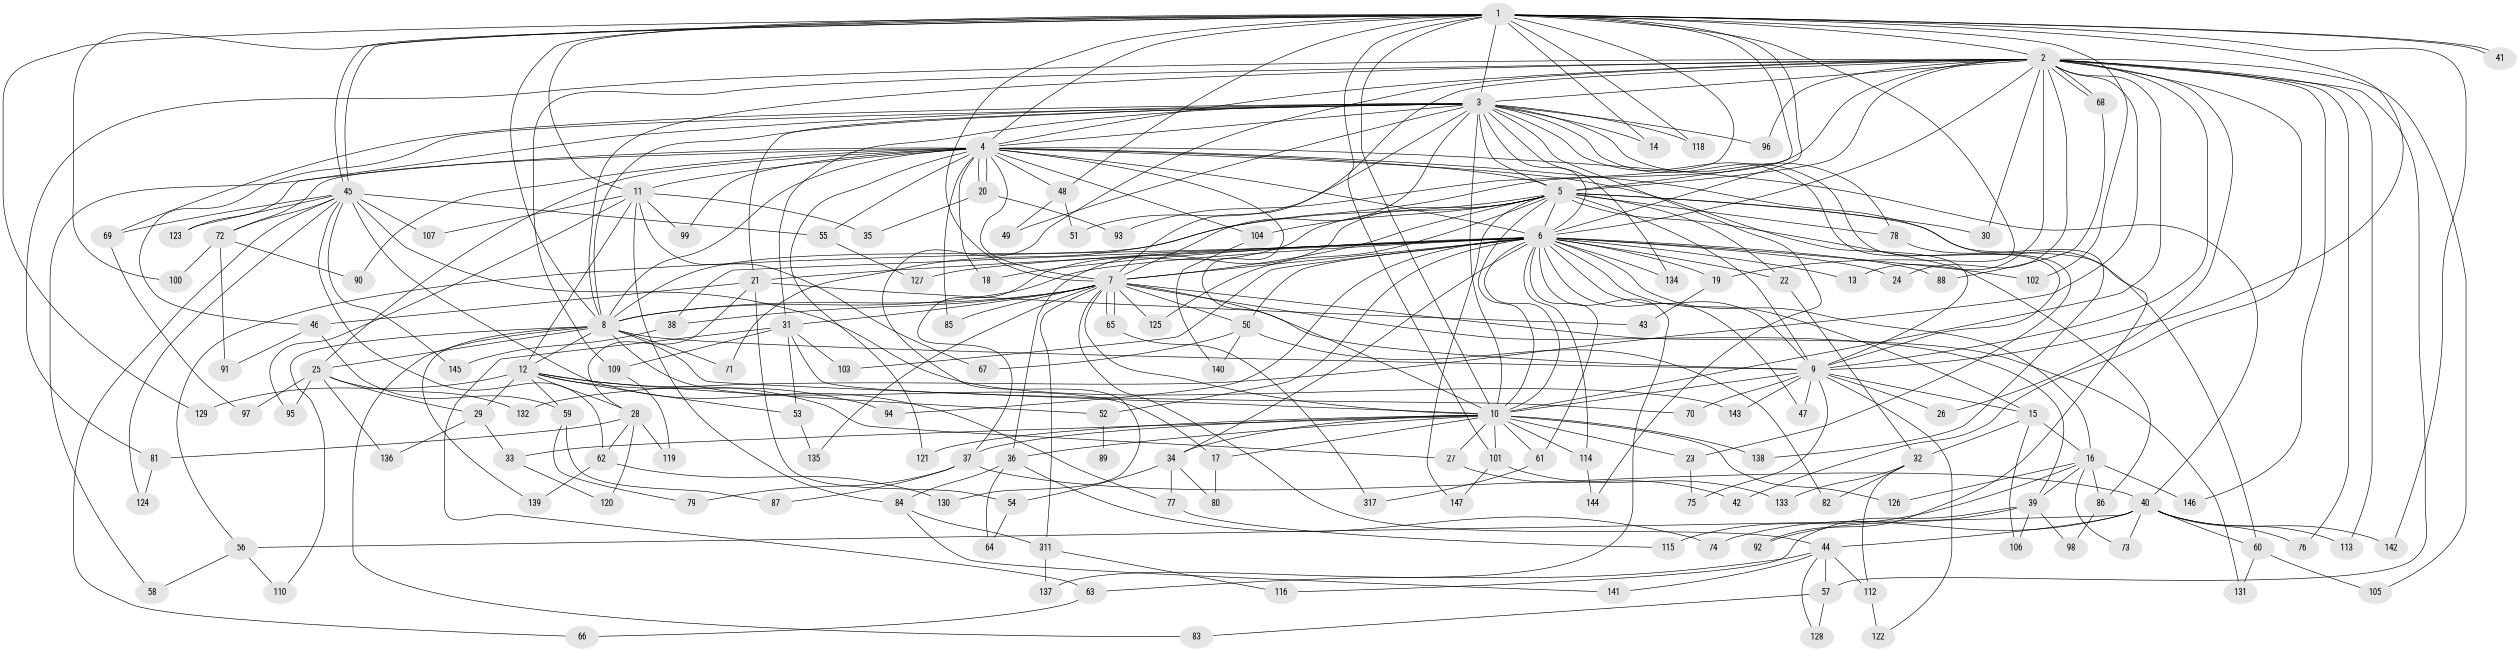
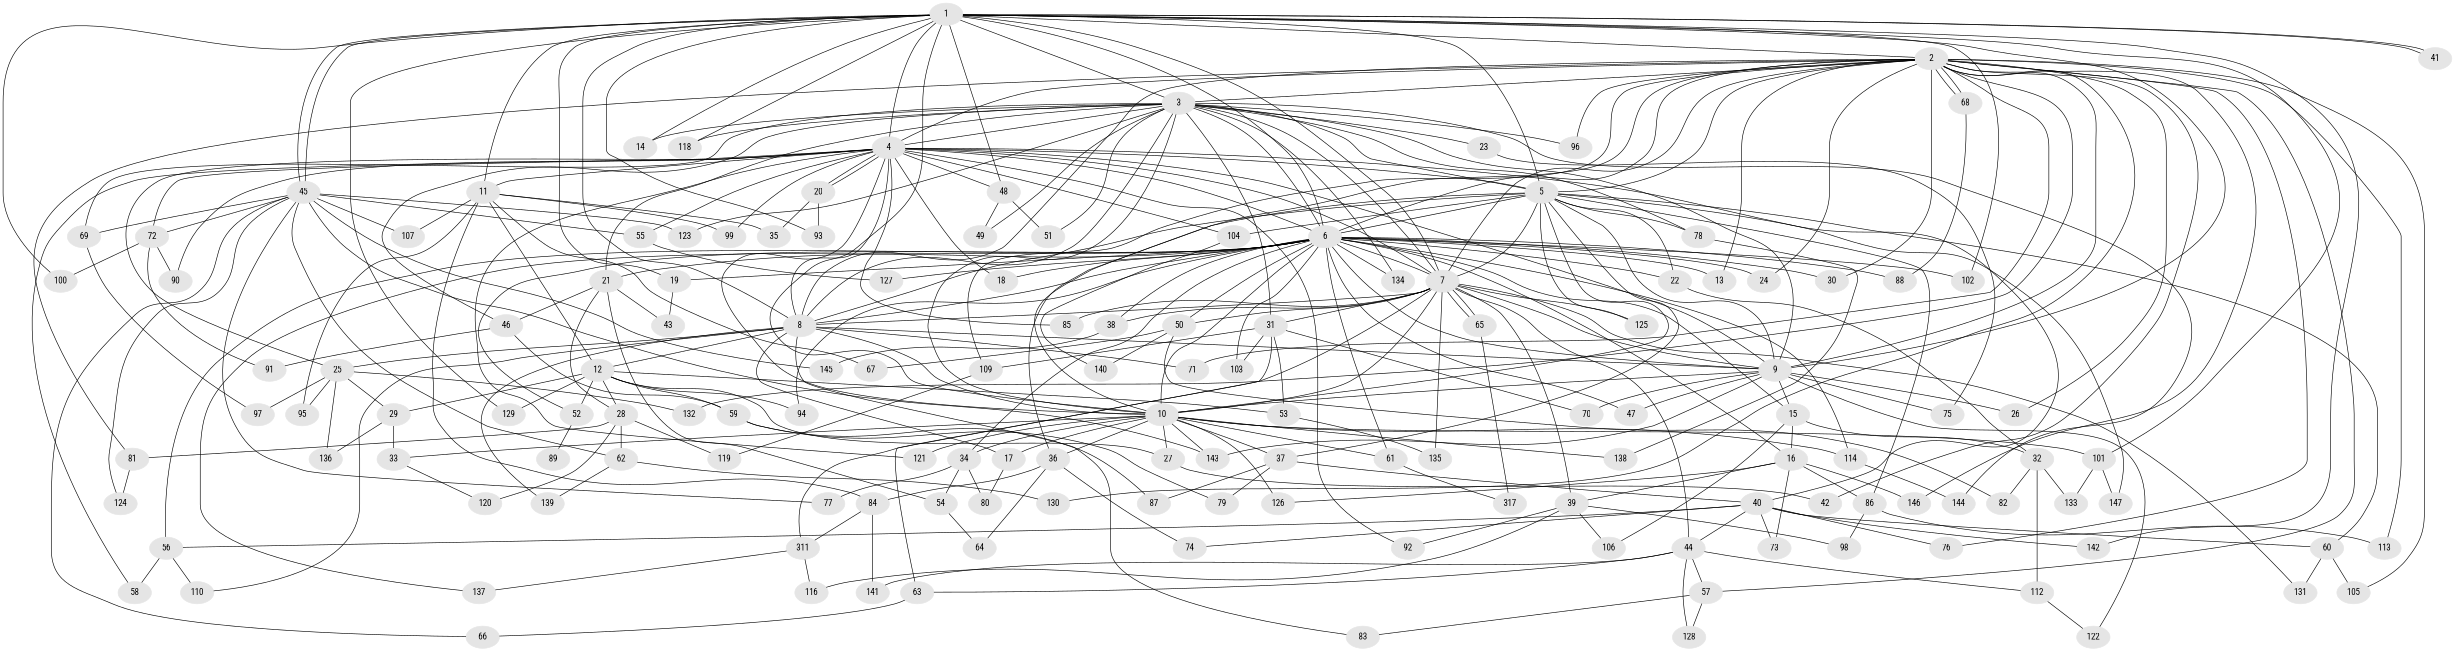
edge "5" -- "30": now "6" -- "30"
edge "10" -- "23": now "10" -- "143"
edge "40" -- "113": now "86" -- "113"
node "115": removed
